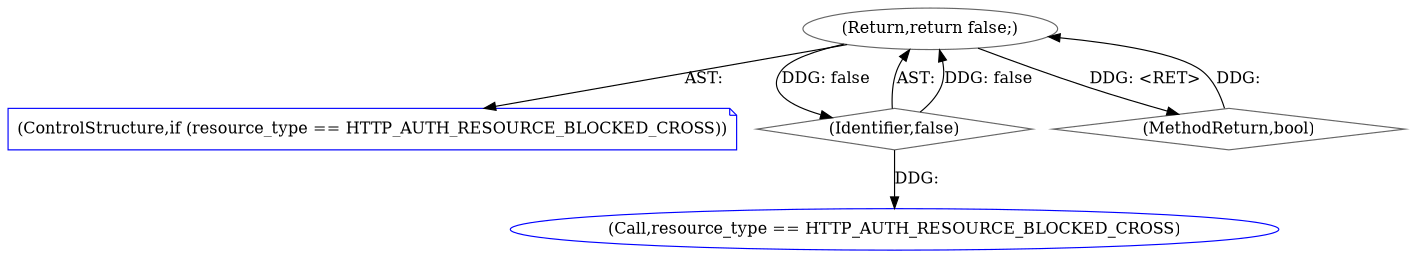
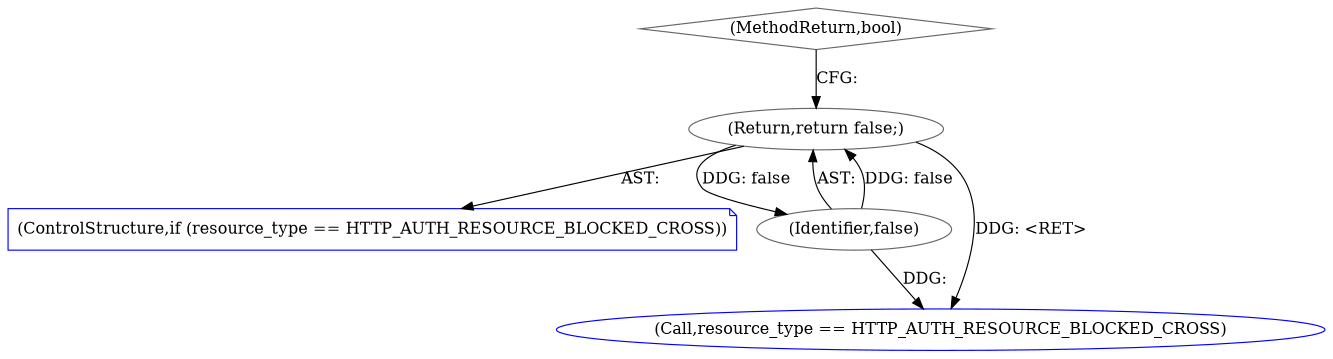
edge "(MethodReturn,bool)" -> "(Return,return false;)": label "DDG: " -> "CFG: "
edge "(Return,return false;)" -> "(MethodReturn,bool)": now "(Return,return false;)" -> "(Call,resource_type == HTTP_AUTH_RESOURCE_BLOCKED_CROSS)"
node "(Identifier,false)": shape diamond -> ellipse
